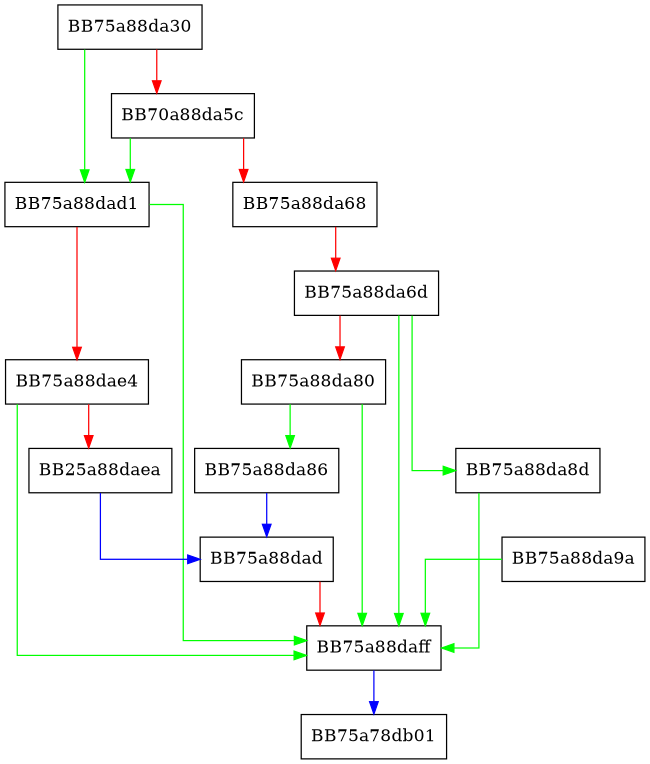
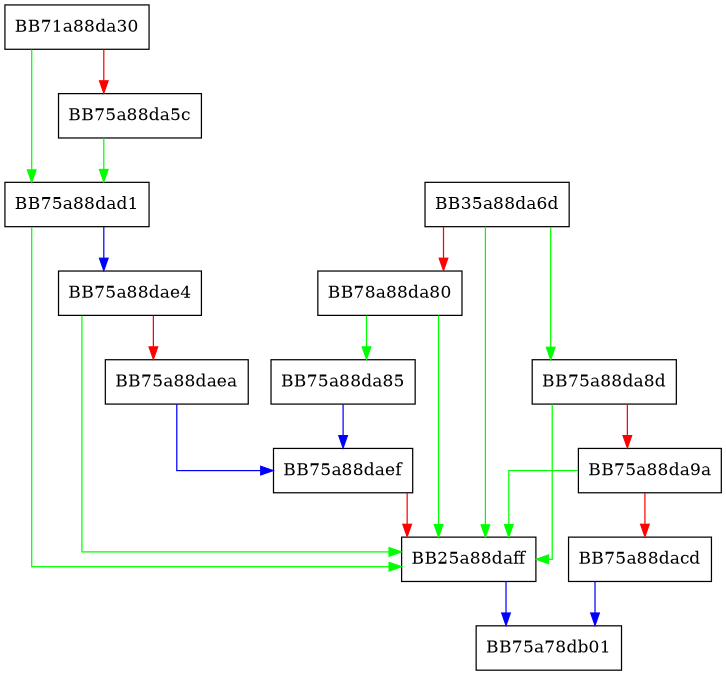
node "BB75a88da30": label "BB75a88da30" -> "BB71a88da30"
node "BB70a88da5c": label "BB70a88da5c" -> "BB75a88da5c"
node "BB75a88da68": removed
edge "BB75a88dad1" -> "BB75a88dae4": color red -> blue
node "BB75a88da6d": label "BB75a88da6d" -> "BB35a88da6d"
node "BB75a88da80": label "BB75a88da80" -> "BB78a88da80"
edge "BB75a88da8d" -> "BB75a88da9a": added
node "BB25a88daea": label "BB25a88daea" -> "BB75a88daea"
node "BB75a88da86": label "BB75a88da86" -> "BB75a88da85"
node "BB75a88dad": label "BB75a88dad" -> "BB75a88daef"
node "BB75a88dacd": added
node "BB75a88daff": label "BB75a88daff" -> "BB25a88daff"
